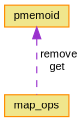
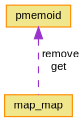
node "map_ops": label "map_ops" -> "map_map"
